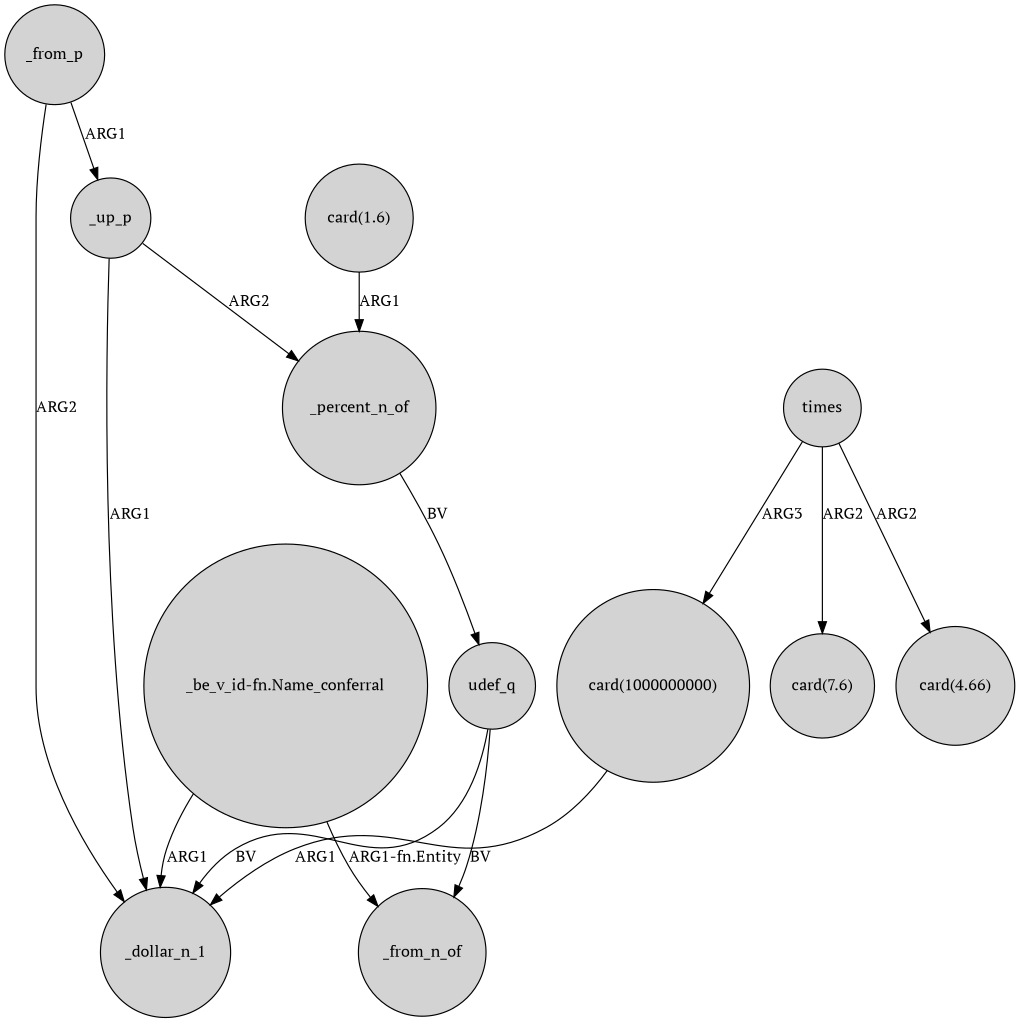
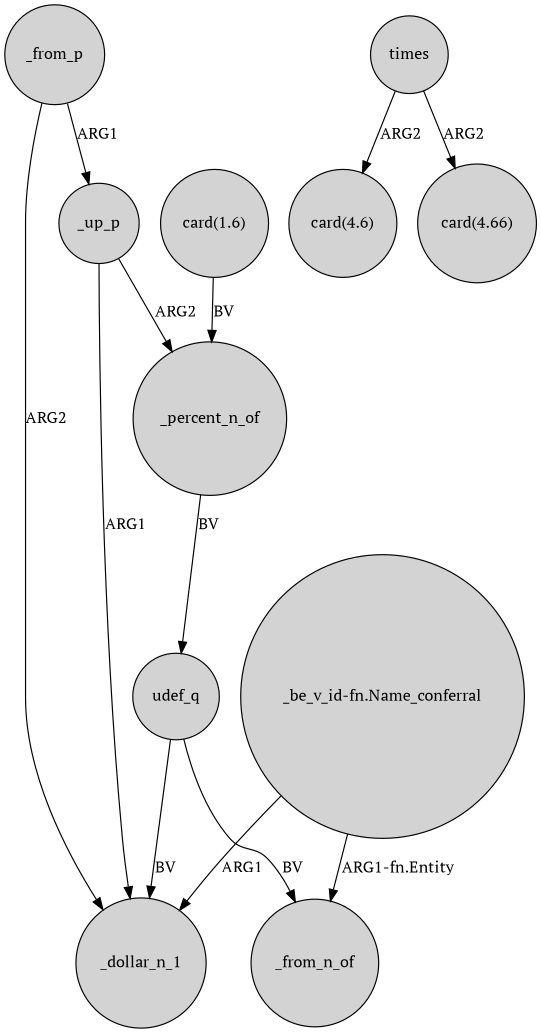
edge "card(1.6)" -> "_percent_n_of": label "ARG1" -> "BV"
node "card(1000000000)": removed
node "card(7.6)": label "card(7.6)" -> "card(4.6)"
